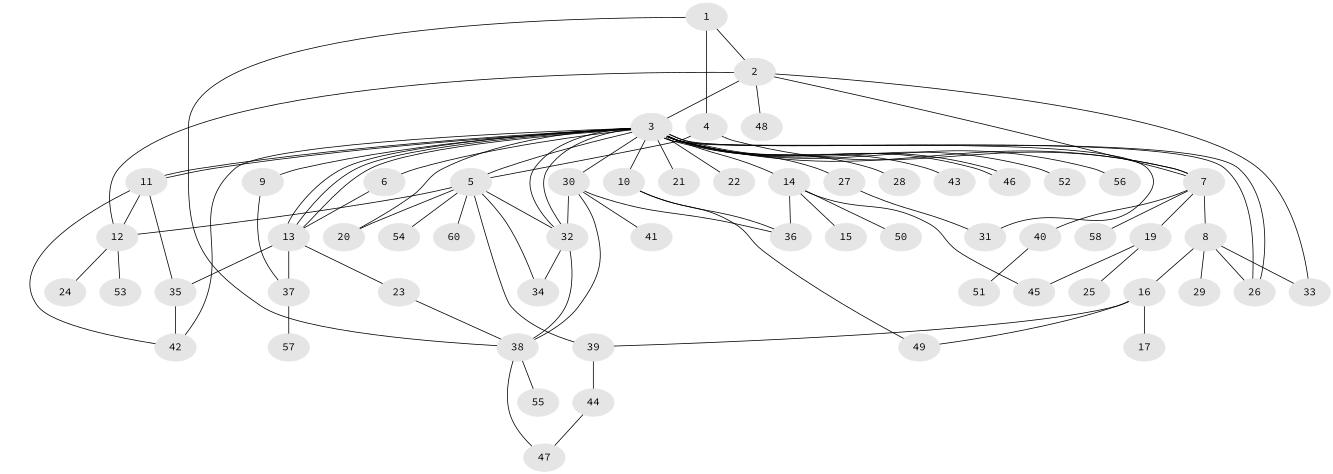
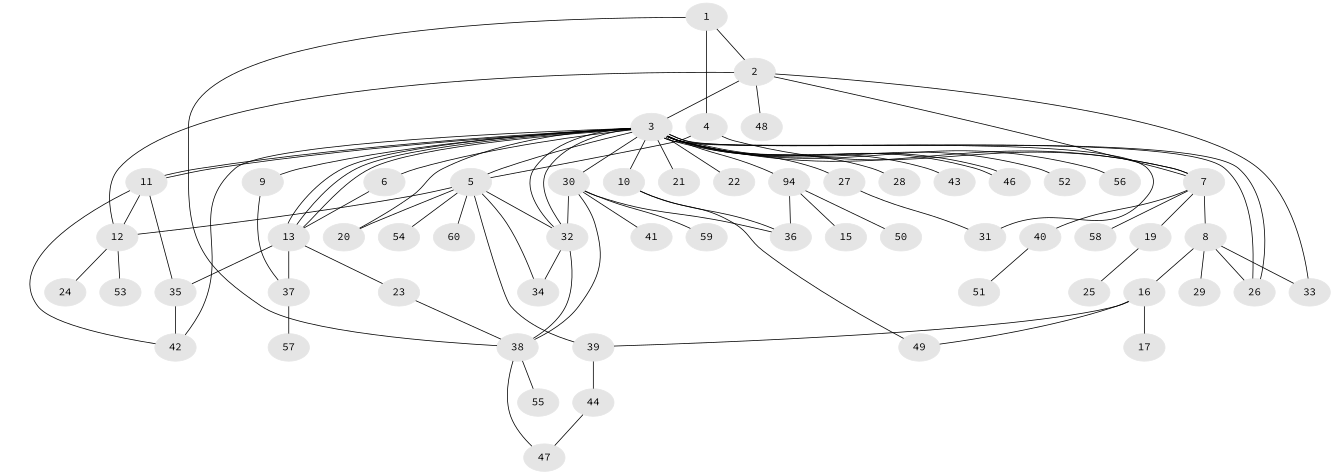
node "14": label "14" -> "94"
node "59": added
node "45": removed
